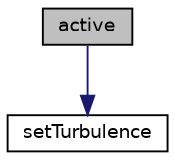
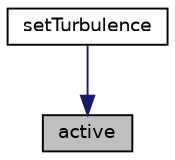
edge "active" -> "setTurbulence": reversed
